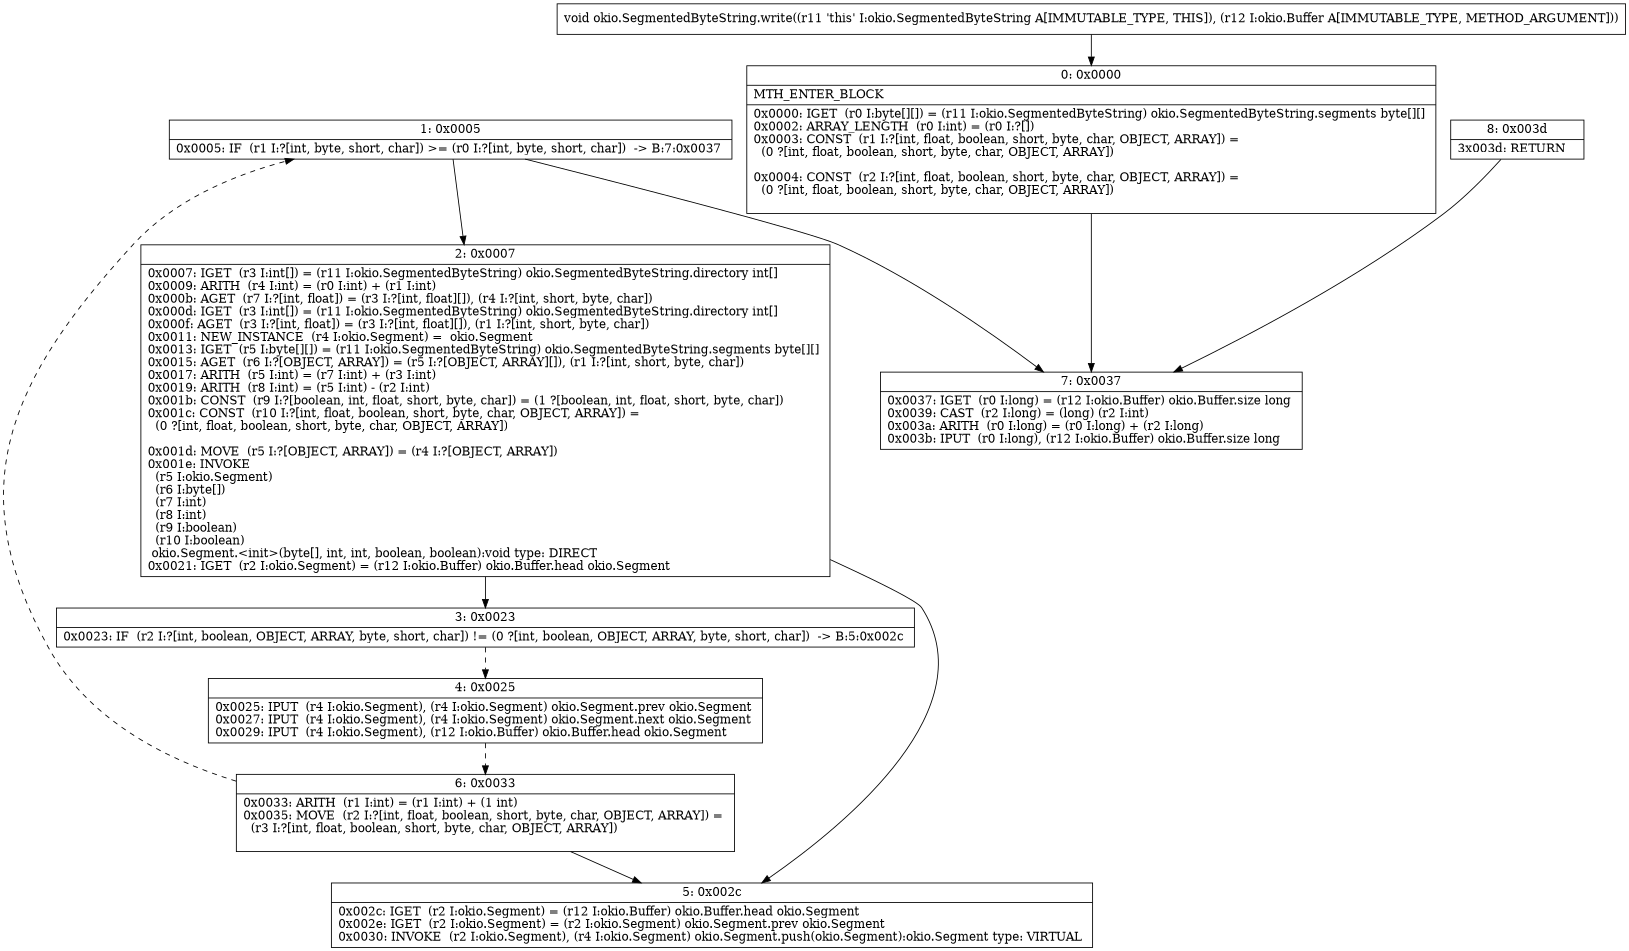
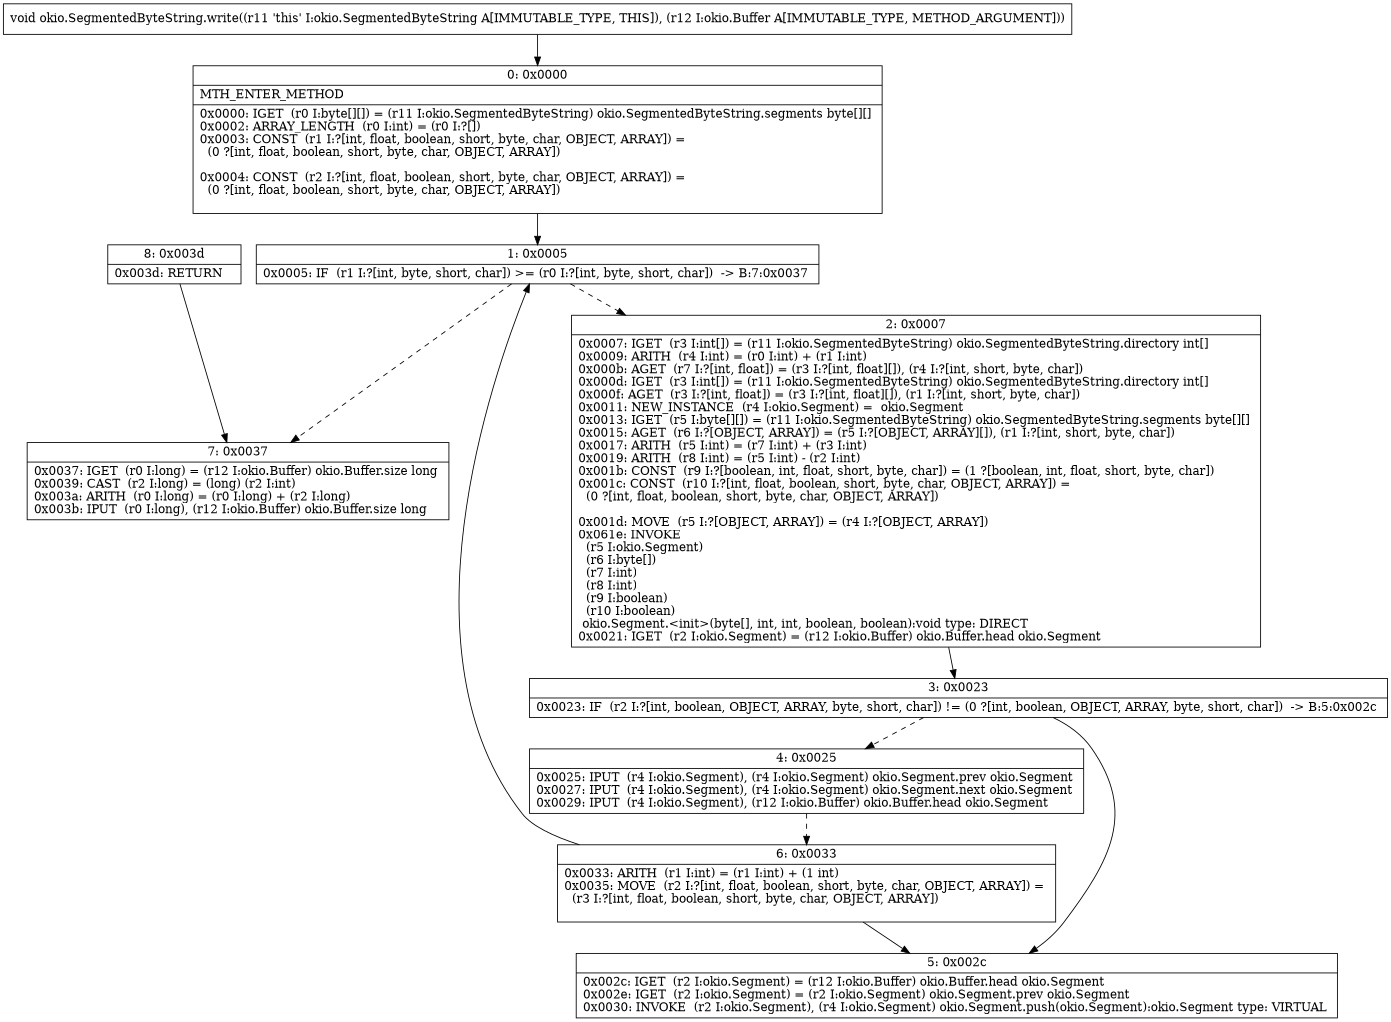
node "0: 0x0000": text "MTH_ENTER_BLOCK" -> "MTH_ENTER_METHOD"
node "8: 0x003d": text "3x003d: RETURN" -> "0x003d: RETURN"
edge "1: 0x0005" -> "2: 0x0007": style solid -> dashed
edge "1: 0x0005" -> "7: 0x0037": style solid -> dashed
edge "0: 0x0000" -> "7: 0x0037": now "0: 0x0000" -> "1: 0x0005"
edge "6: 0x0033" -> "1: 0x0005": style dashed -> solid
node "2: 0x0007": text "0x001e: INVOKE" -> "0x061e: INVOKE"
edge "2: 0x0007" -> "5: 0x002c": now "3: 0x0023" -> "5: 0x002c"
